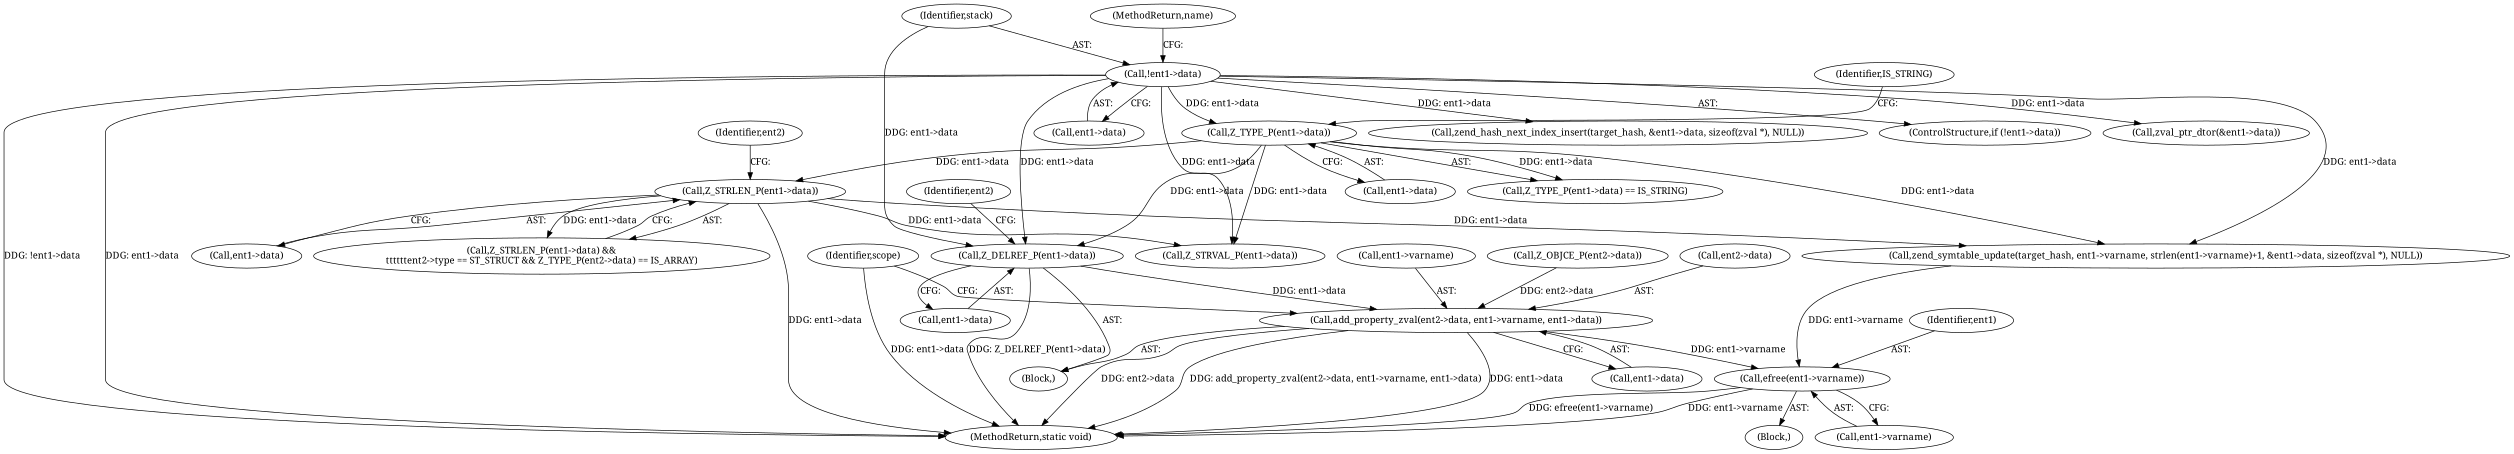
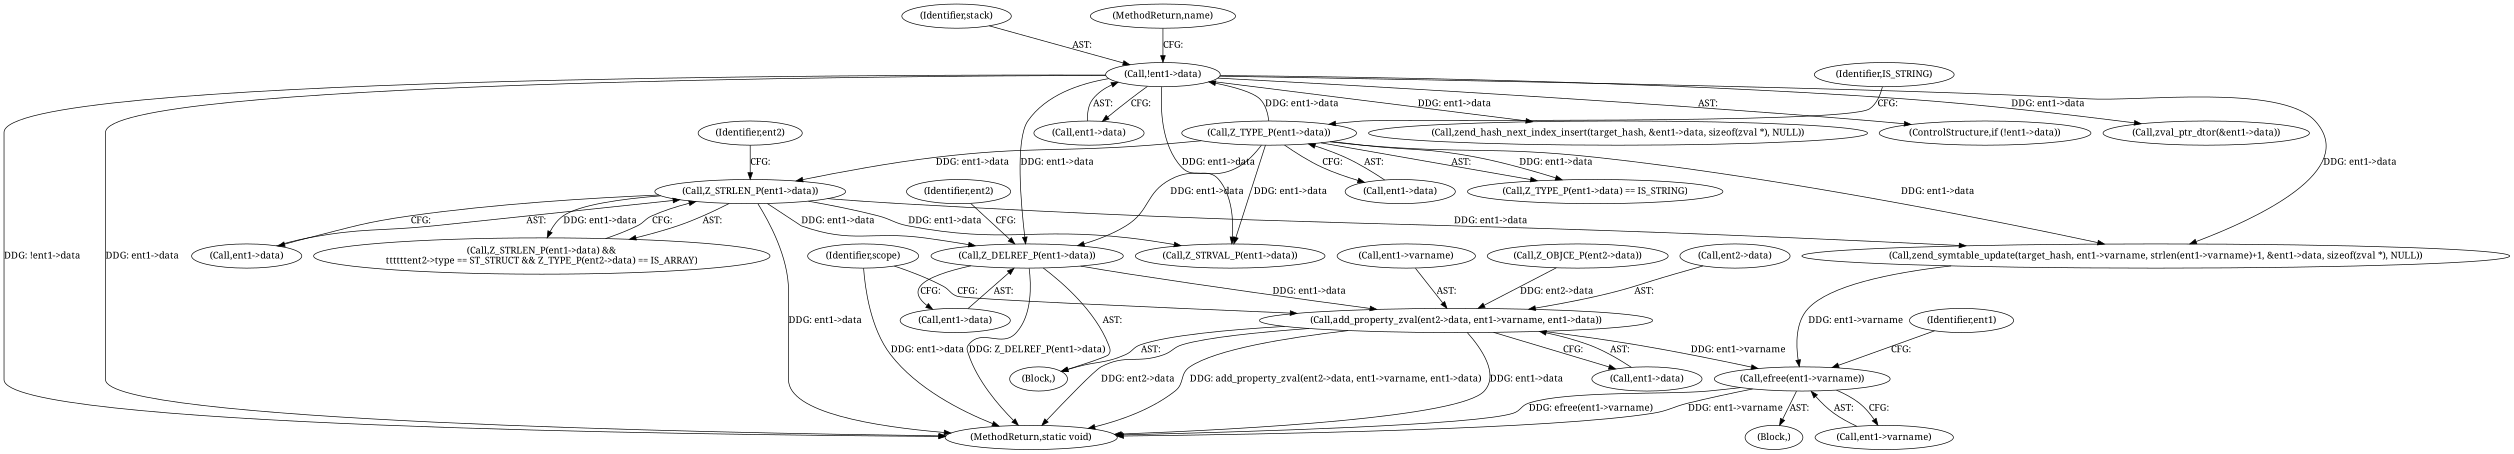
edge "(Call,!ent1->data)" -> "(Call,Z_TYPE_P(ent1->data))": reversed
edge "(Identifier,stack)" -> "(Call,Z_DELREF_P(ent1->data))": now "(Call,Z_STRLEN_P(ent1->data))" -> "(Call,Z_DELREF_P(ent1->data))"
edge "(Identifier,ent1)" -> "(Call,efree(ent1->varname))": label "AST: " -> "CFG: "
